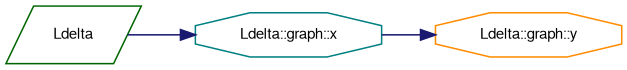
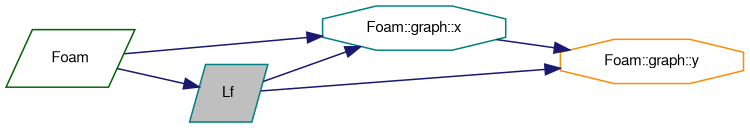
node "Ldelta": label "Ldelta" -> "Foam"
node "Ldelta::graph::x": label "Ldelta::graph::x" -> "Foam::graph::x"
node "Ldelta::graph::y": label "Ldelta::graph::y" -> "Foam::graph::y"
node "Lf": added
